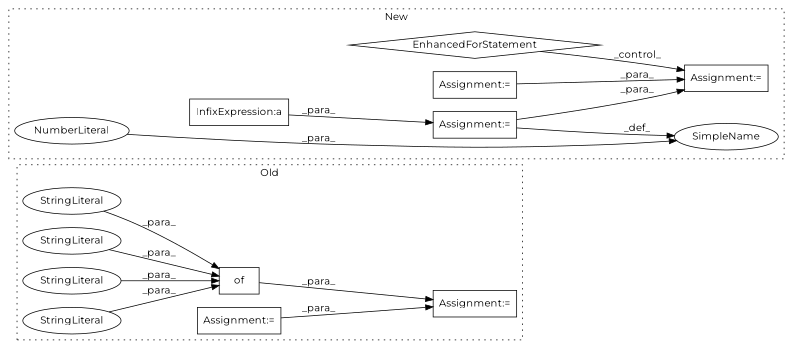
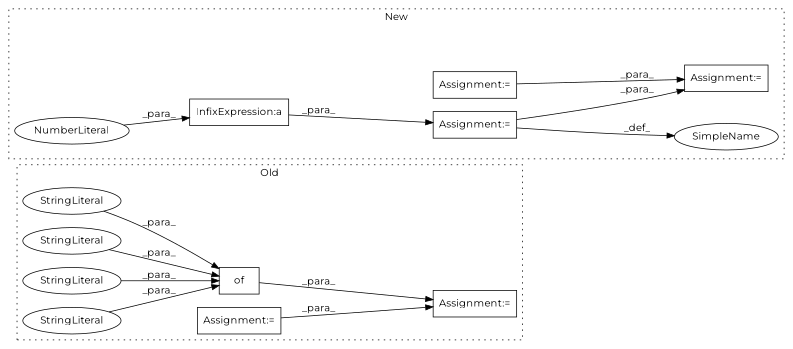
node "EnhancedForStatement": removed
edge "NumberLiteral" -> "SimpleName": now "NumberLiteral" -> "InfixExpression:a"
